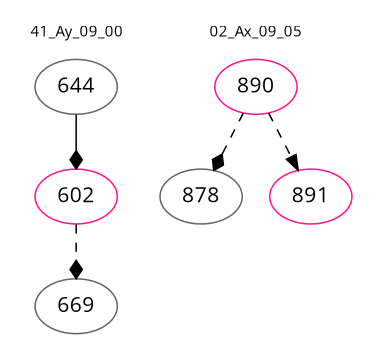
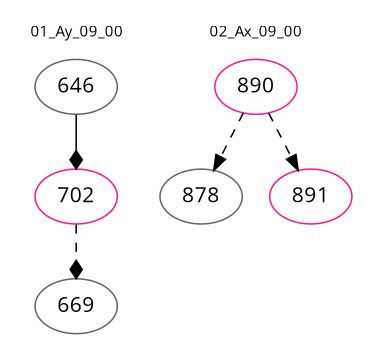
cluster "41_Ay_09_00": label "41_Ay_09_00" -> "01_Ay_09_00"
cluster "02_Ax_09_05": label "02_Ax_09_05" -> "02_Ax_09_00"
node "644": label "644" -> "646"
edge "890" -> "878": arrowhead diamond -> normal
node "602": label "602" -> "702"
